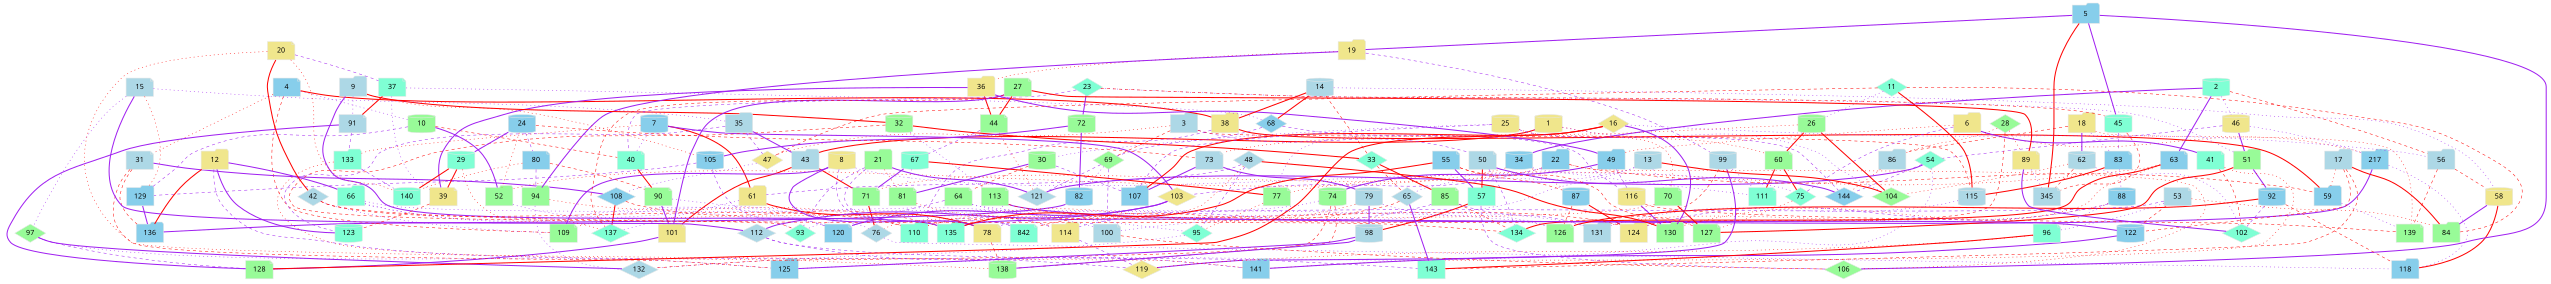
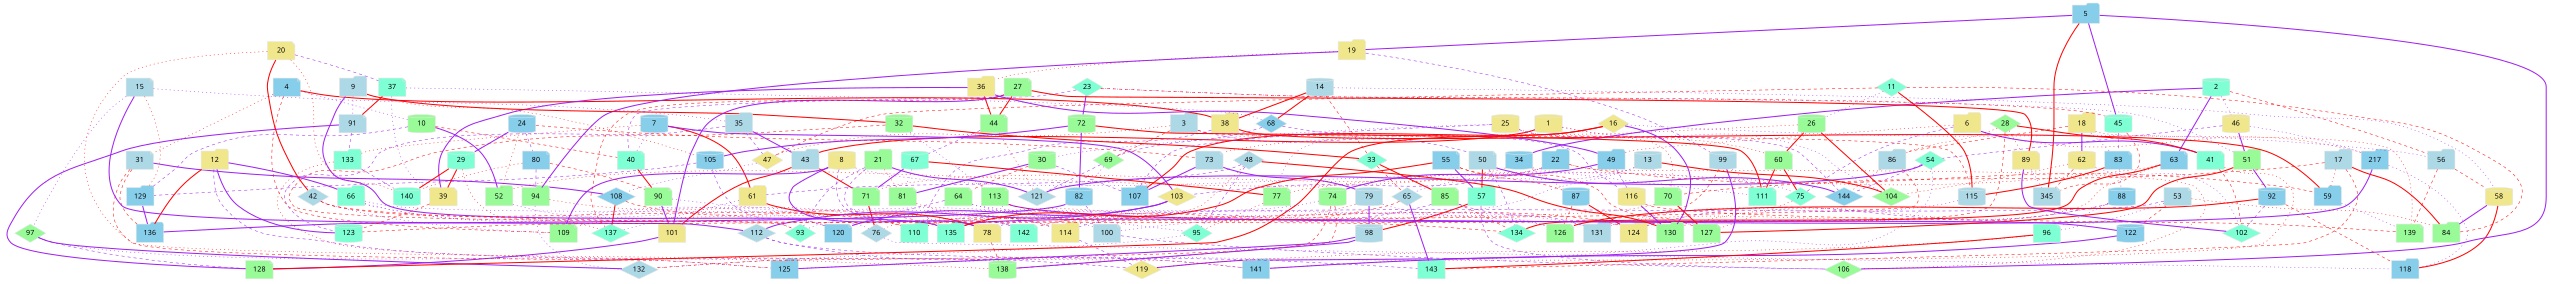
edge "28" -- "41": added
edge "72" -- "111": added
node "62": fillcolor lightblue -> khaki
edge "69" -- "100": now "82" -- "100"
edge "17" -- "122": now "17" -- "70"
edge "86" -- "123": added
node "842": label "842" -> "142"
edge "100" -- "106": color red -> purple
